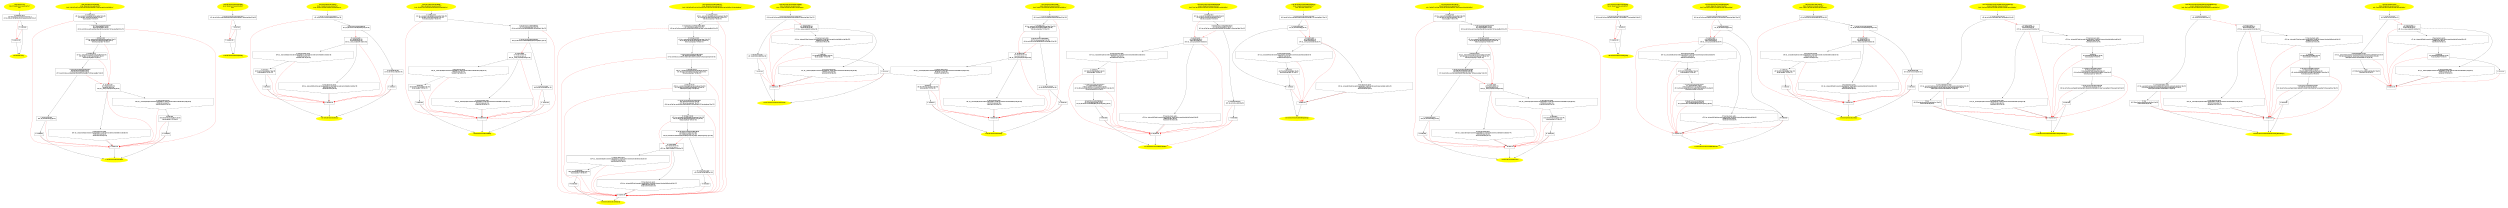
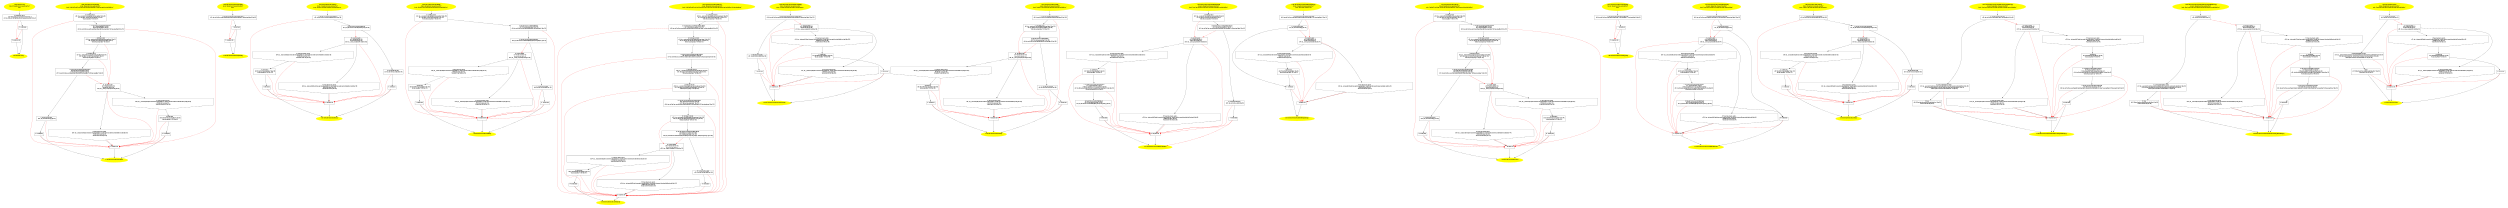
node "2: Exit void AssertTest.testFail()": added
